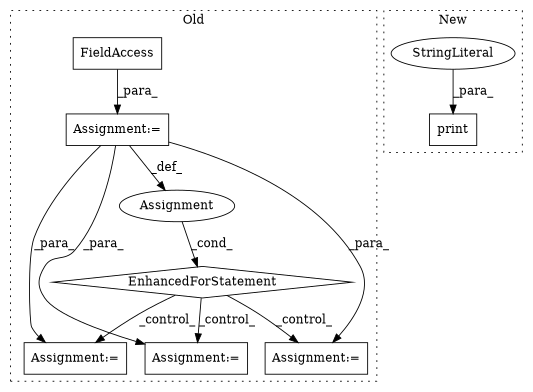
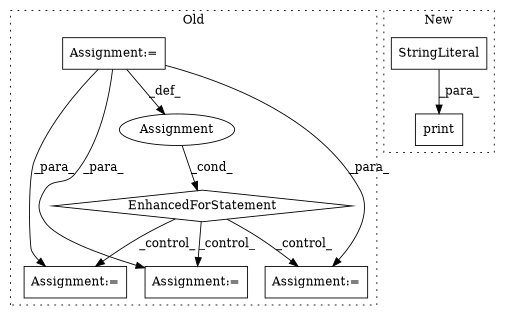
node "FieldAccess": removed
node "StringLiteral": shape ellipse -> box
